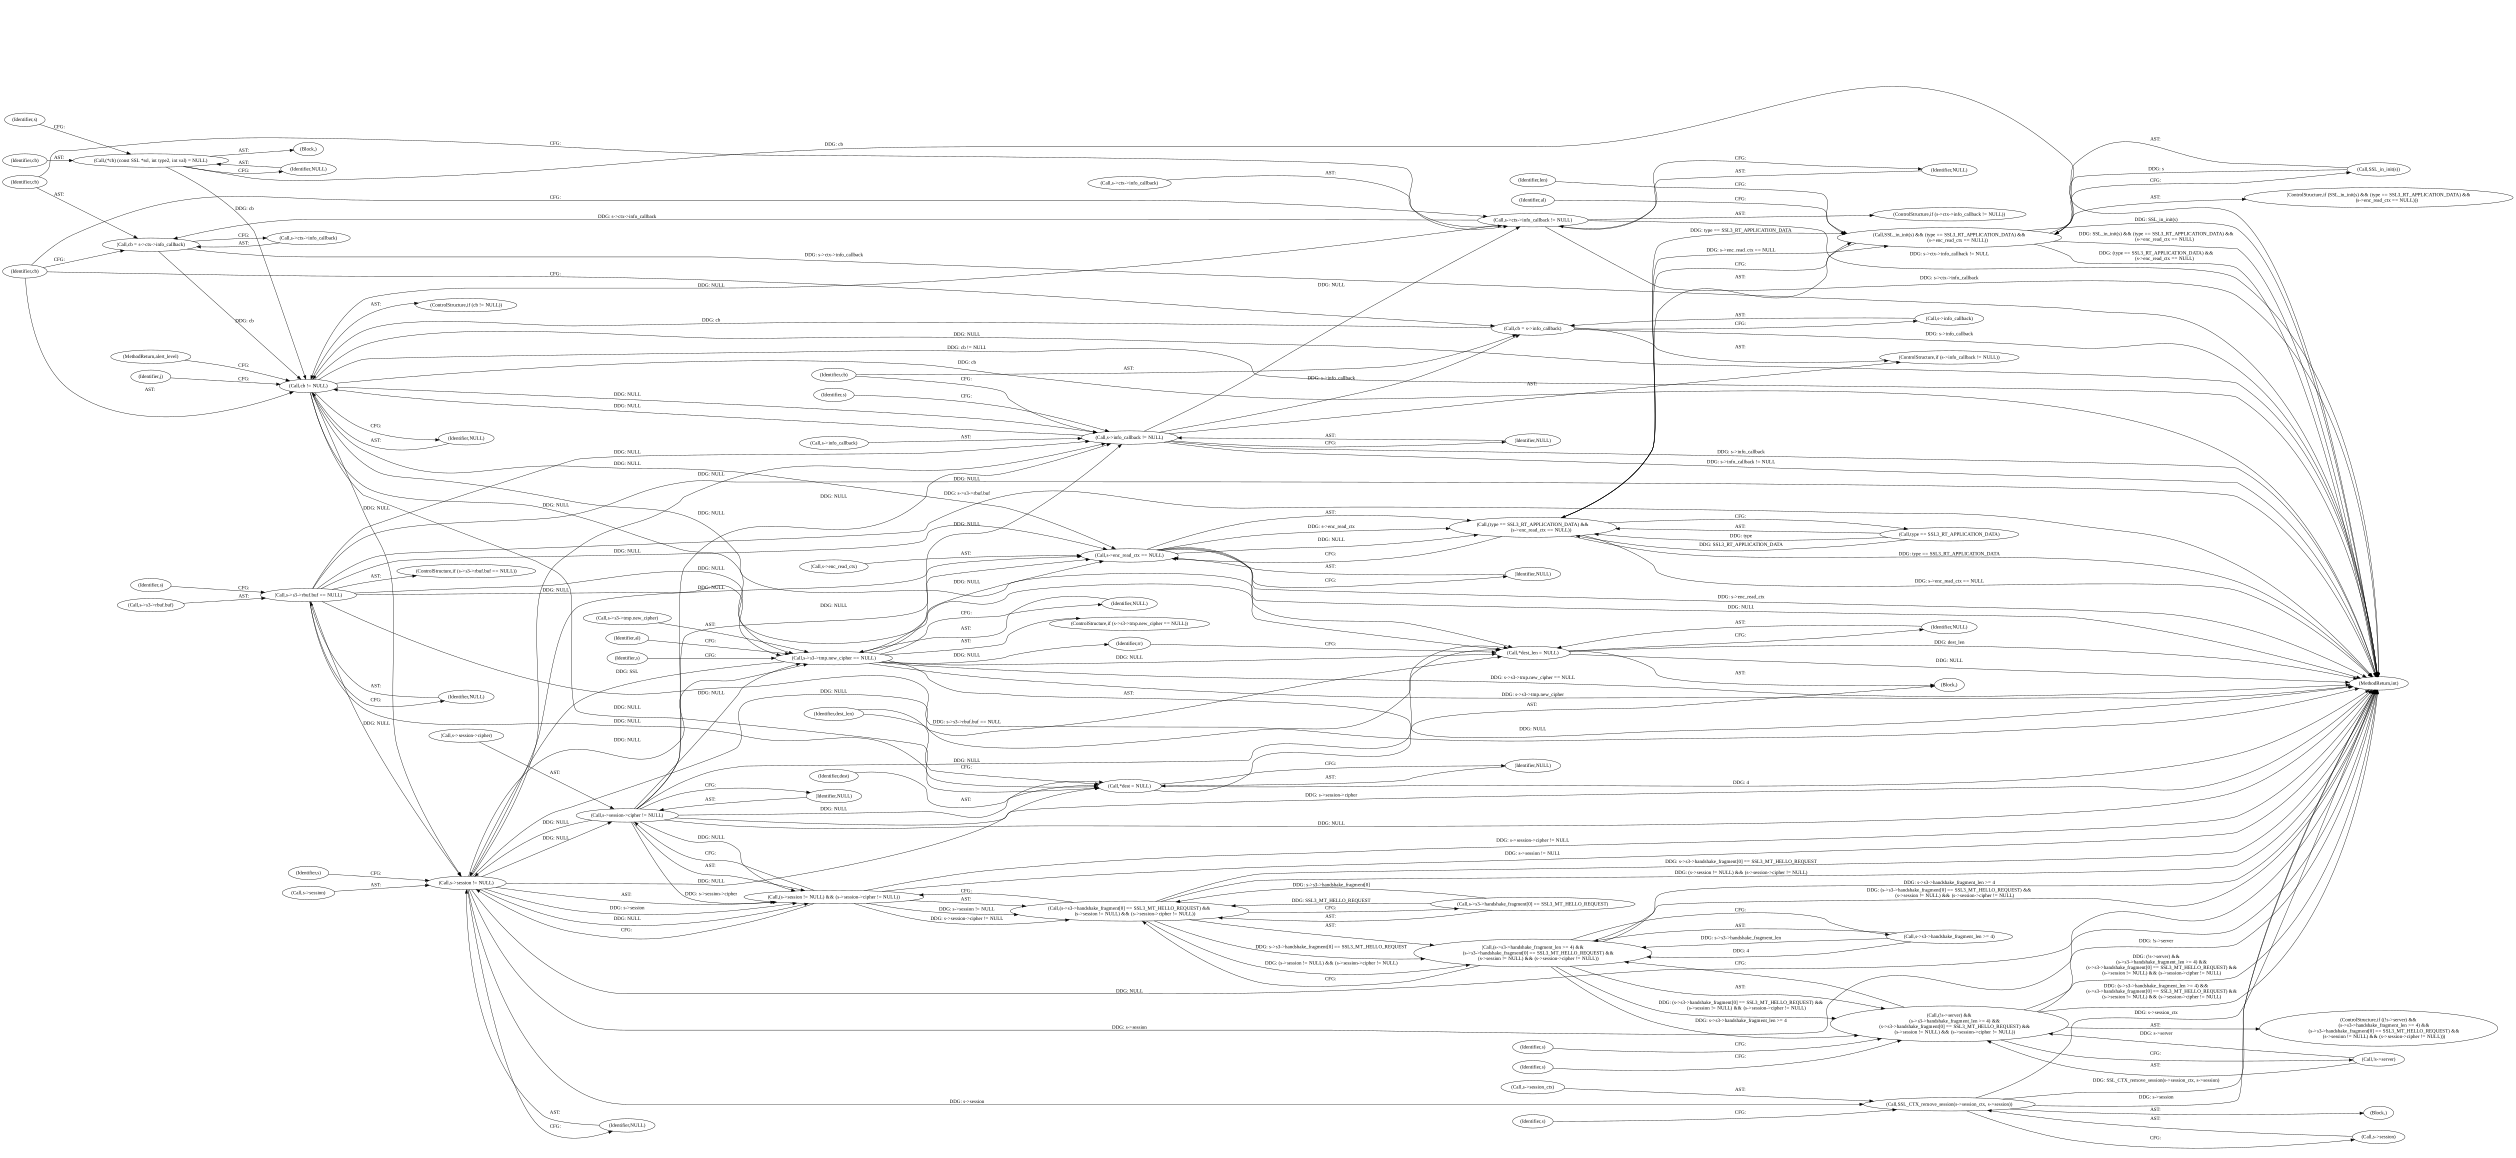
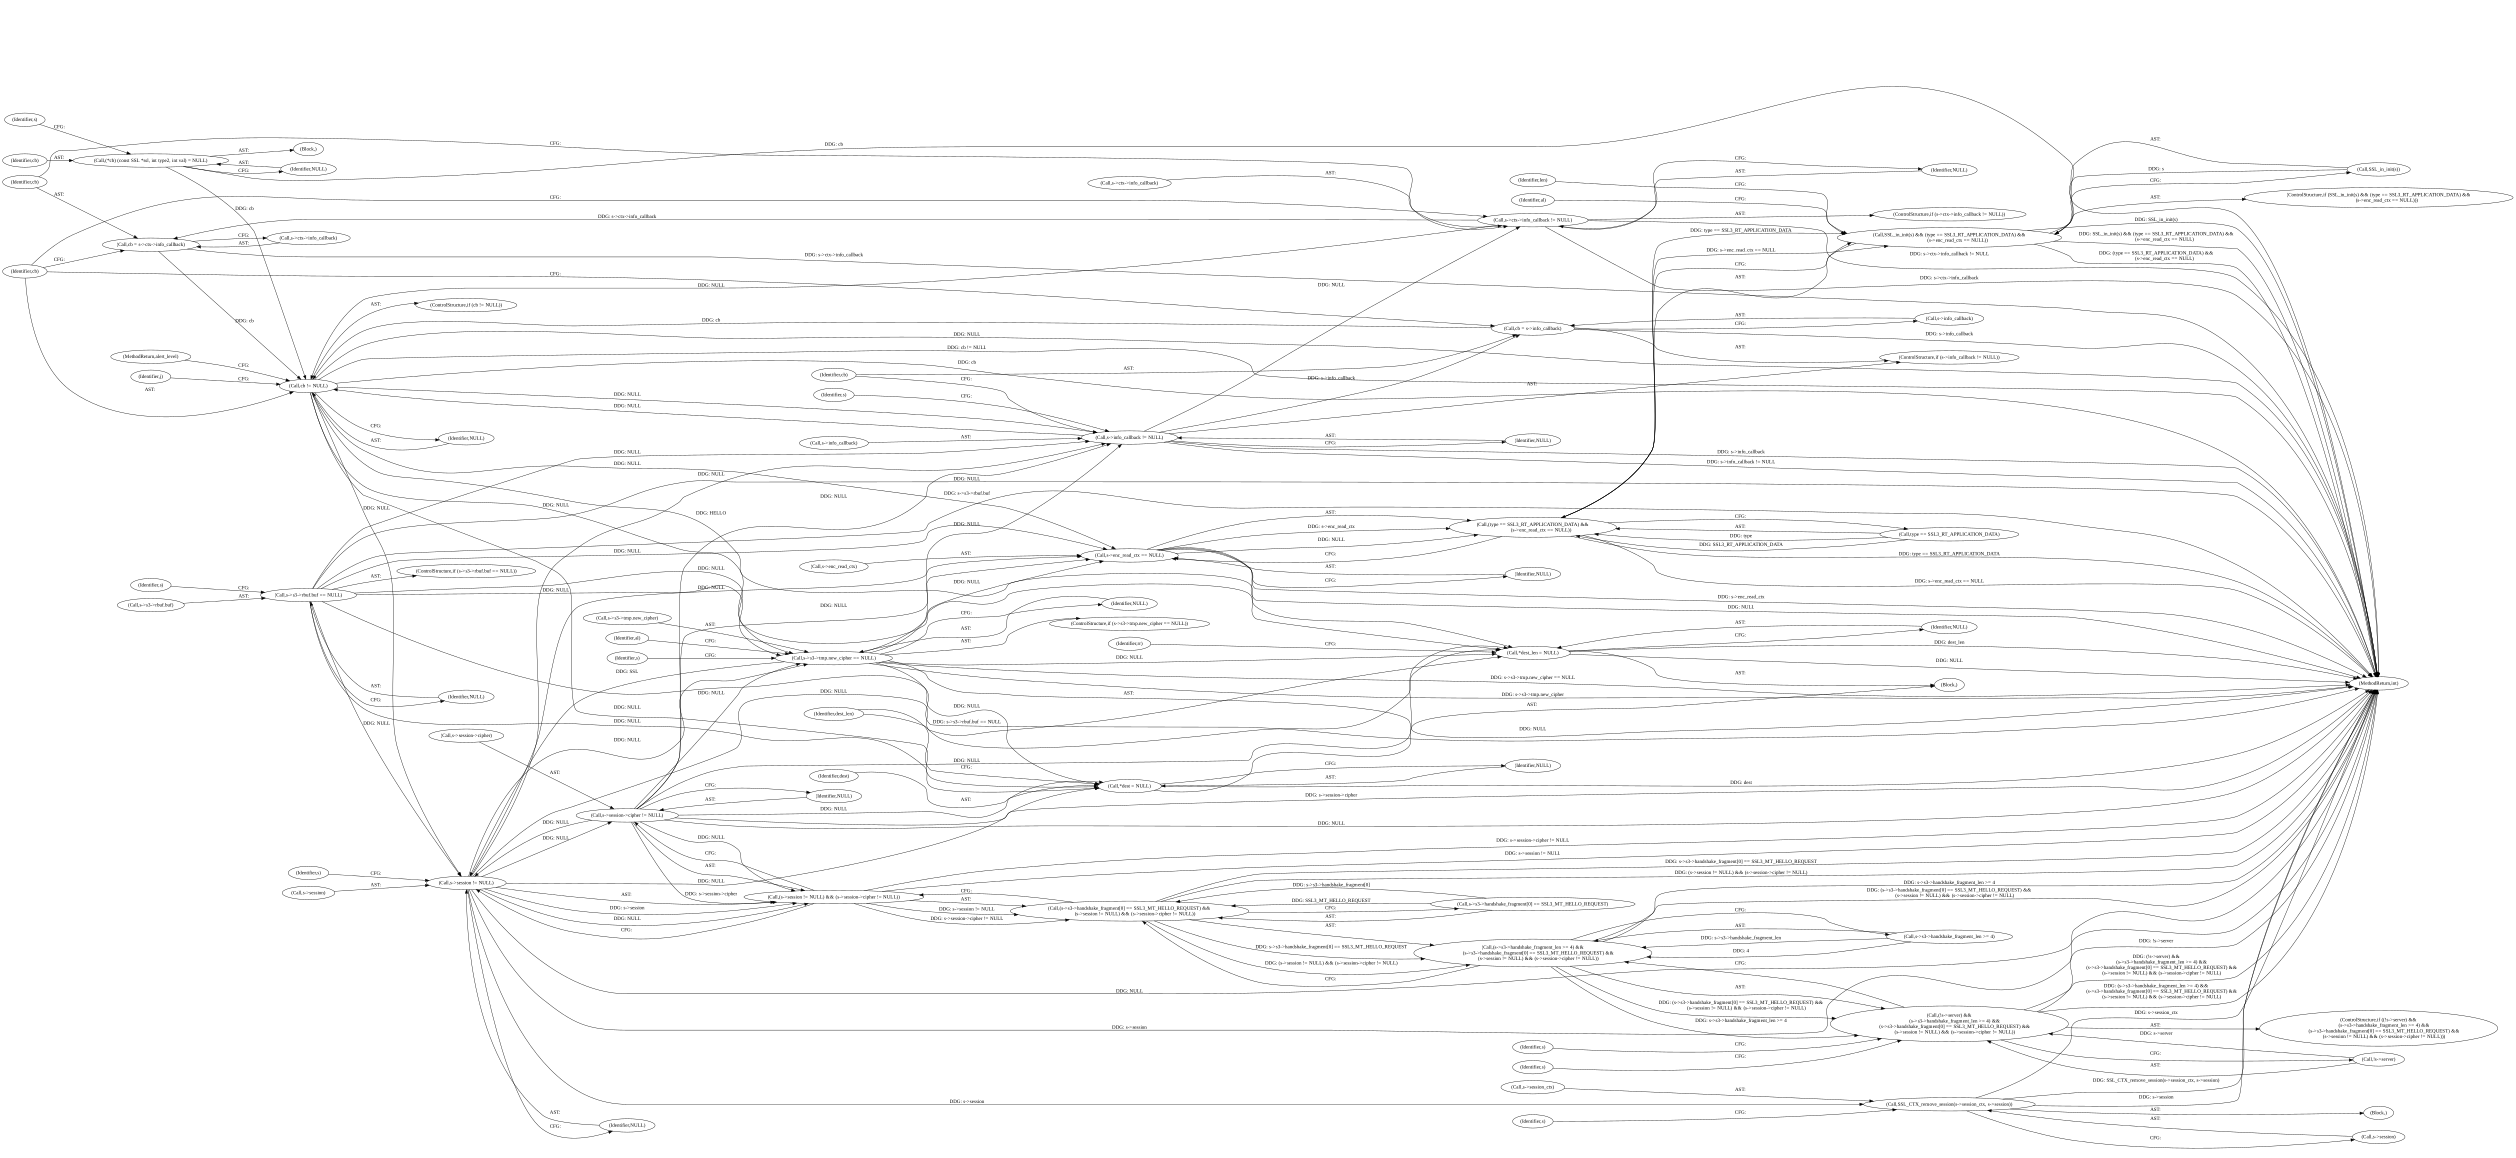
edge "(Call,cb != NULL)" -> "(Call,*dest_len = NULL)": label "DDG: NULL" -> "DDG: HELLO"
edge "(Call,s->s3->tmp.new_cipher == NULL)" -> "(Identifier,rr)": now "(Call,s->s3->tmp.new_cipher == NULL)" -> "(Call,*dest = NULL)"
edge "(Call,*dest = NULL)" -> "(MethodReturn,int)": label "DDG: 4" -> "DDG: dest"
